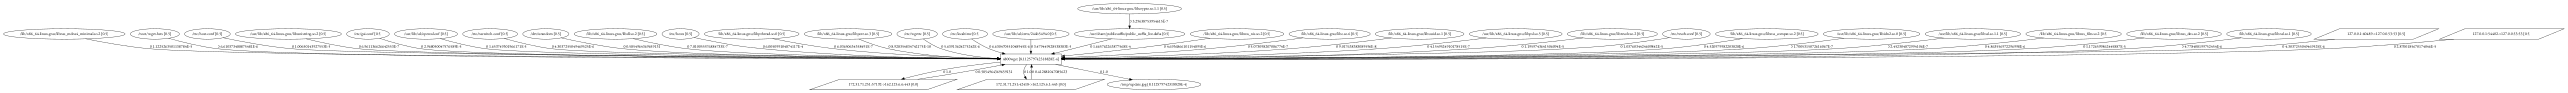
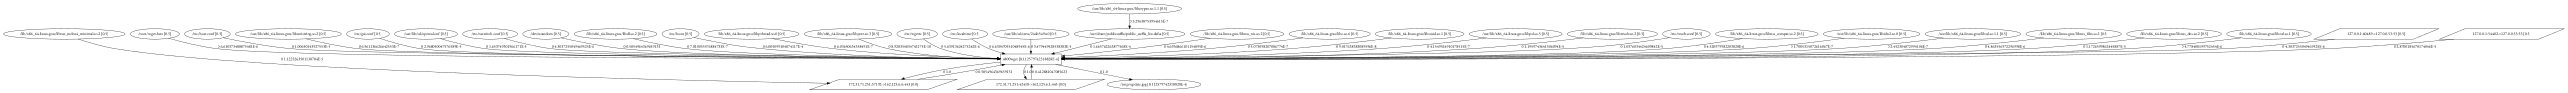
edge "/lib/x86_64-linux-gnu/libnss_mdns4_minimal.so.2 [0.5]" -> "4800wget [8.112579742318828E-4]": now "/lib/x86_64-linux-gnu/libnss_mdns4_minimal.so.2 [0.5]" -> "172.31.71.251:57192->162.125.6.6:443 [0.0]"
